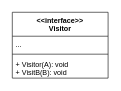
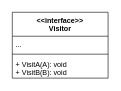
node "+ Visitor(A): void + VisitB(B): void": label "+ Visitor(A): void + VisitB(B): void" -> "+ VisitA(A): void + VisitB(B): void"
